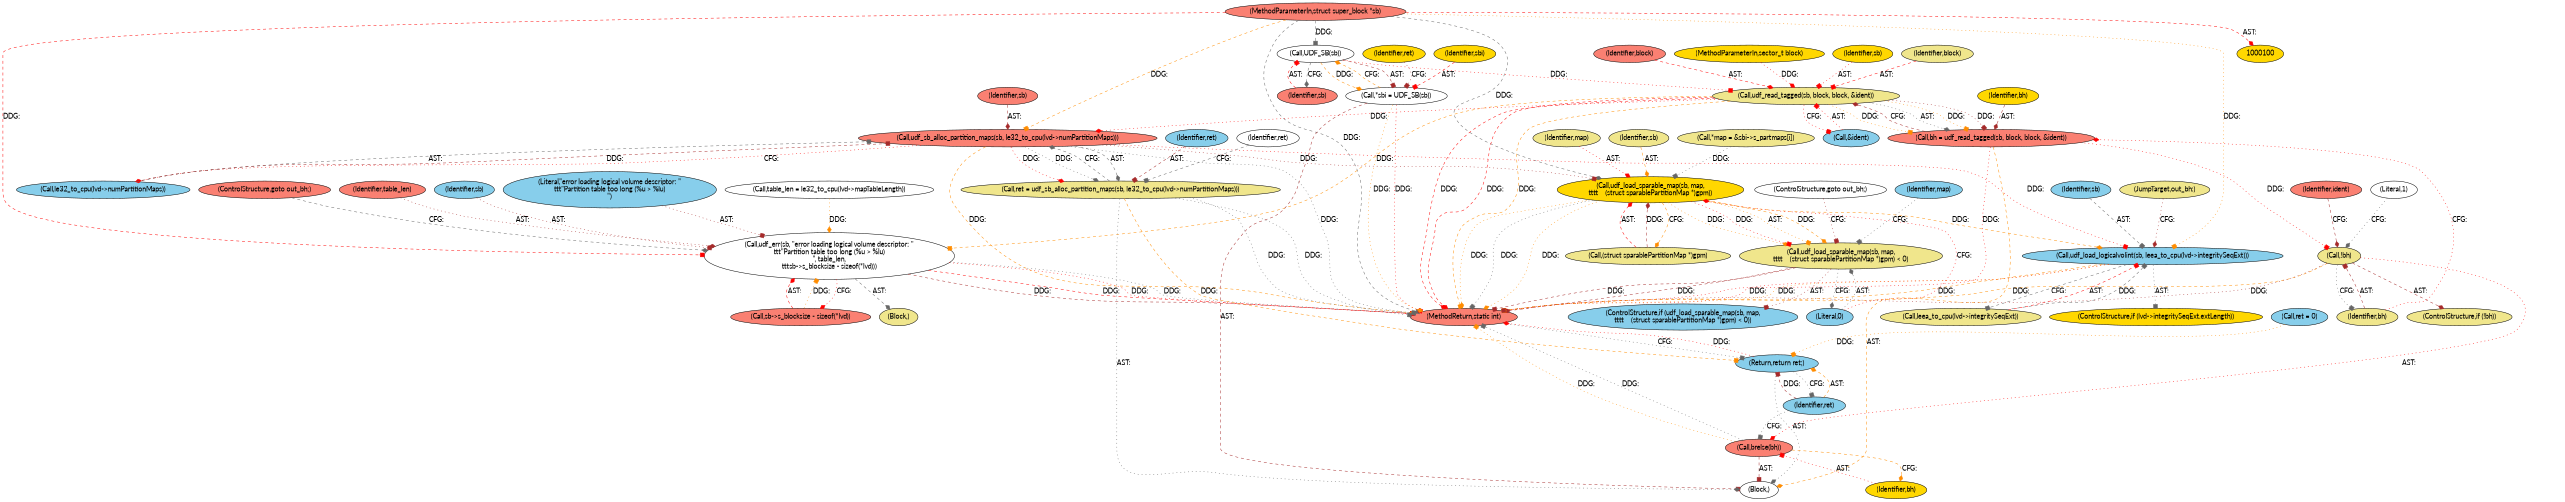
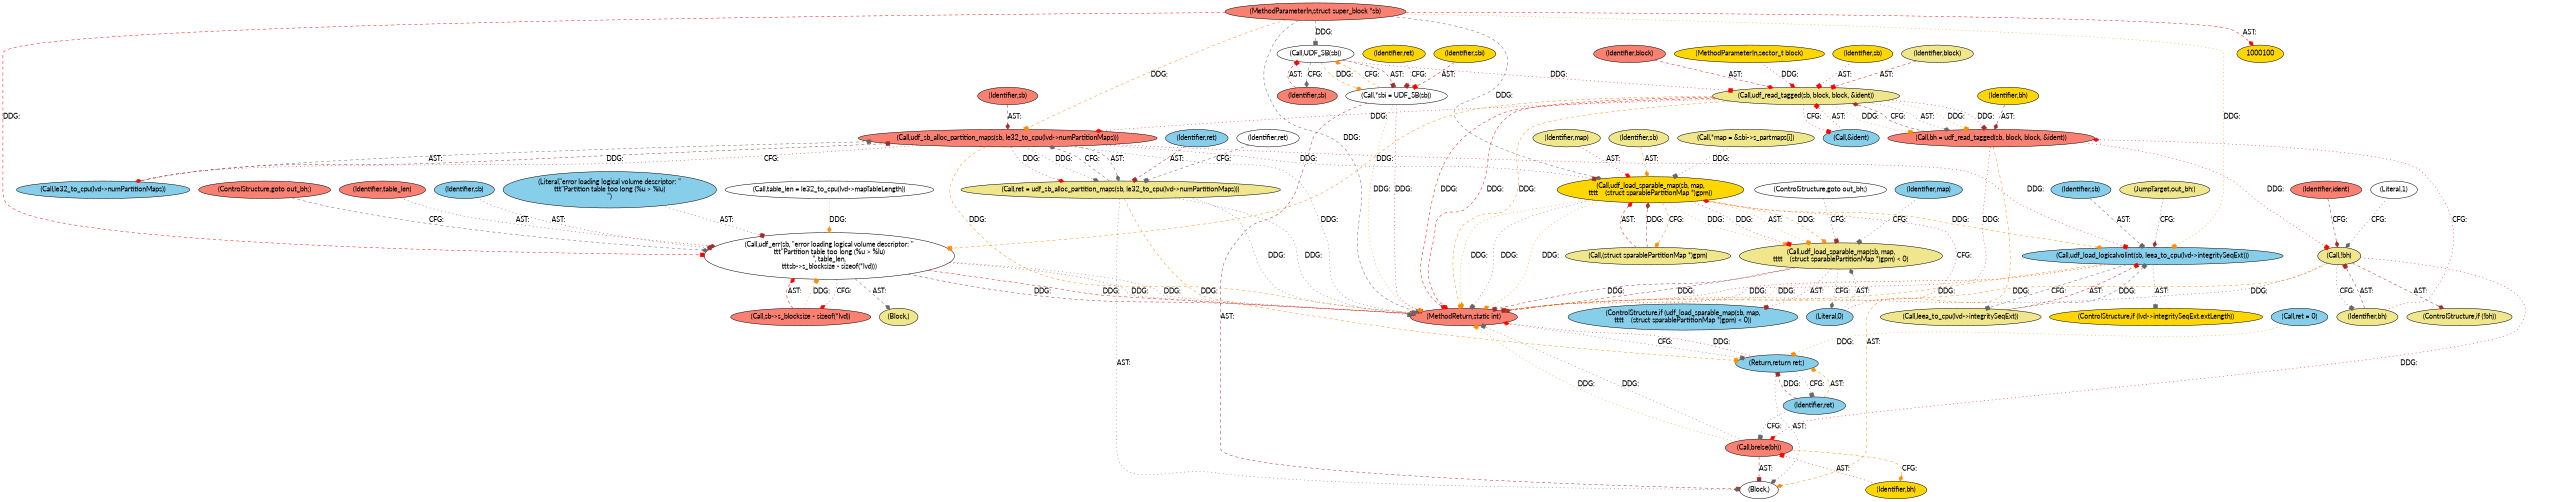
edge "(Call,!bh)" -> "(Call,brelse(bh))": label "AST: " -> "DDG: "
